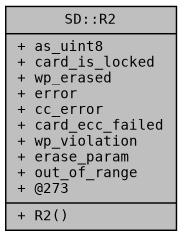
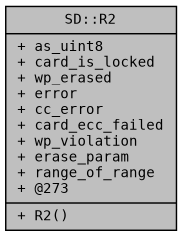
node "SD::R2": text "+ out_of_range" -> "+ range_of_range"
